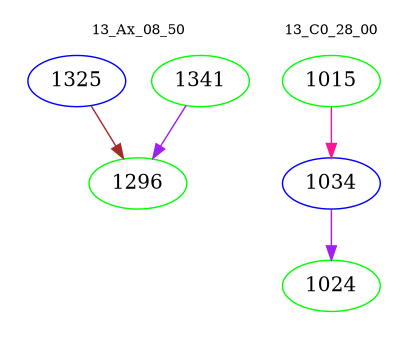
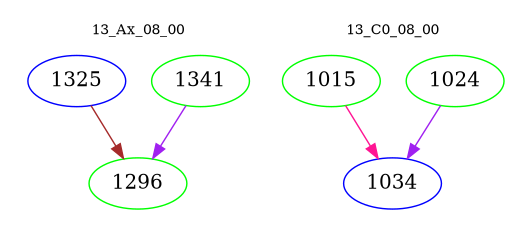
cluster "13_Ax_08_50": label "13_Ax_08_50" -> "13_Ax_08_00"
cluster "13_C0_28_00": label "13_C0_28_00" -> "13_C0_08_00"
edge "1034" -> "1024": reversed
